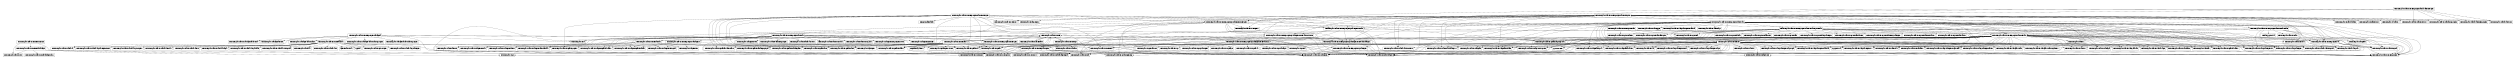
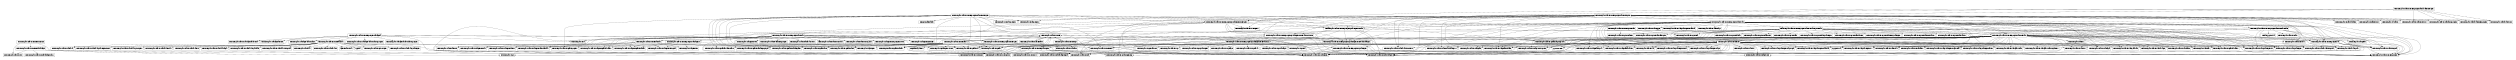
node "org_springframework_context_provisioning": label "org_springframework_context_provisioning" -> "org_springframework_context_annotation"
node "org_springframework_security_access_intercept": label "org_springframework_security_access_intercept" -> "org_configuration_security_access_intercept"
